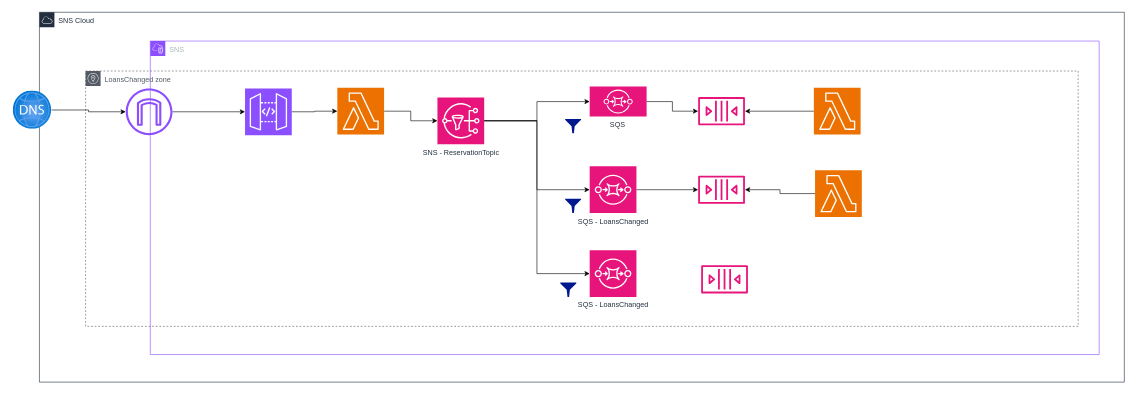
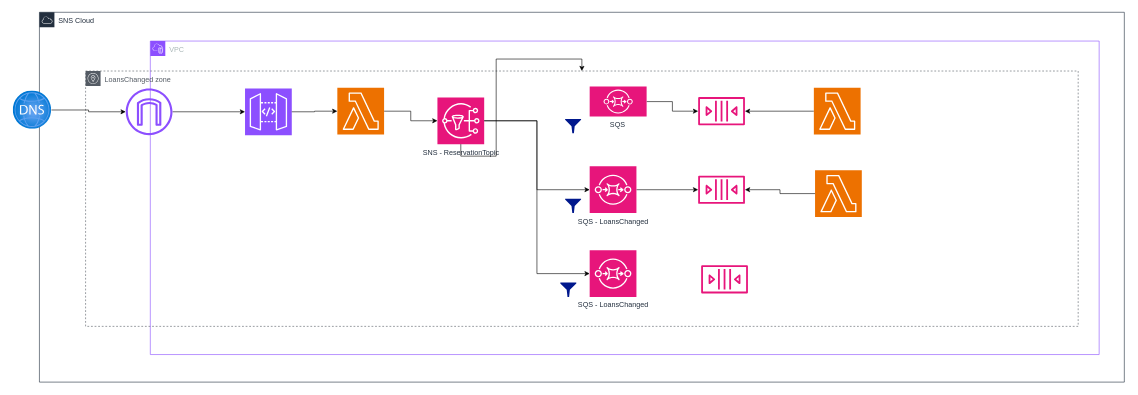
node "SNS": label "SNS" -> "VPC"
edge "SNS - ReservationTopic" -> "SQS": now "SNS - ReservationTopic" -> "LoansChanged zone"
